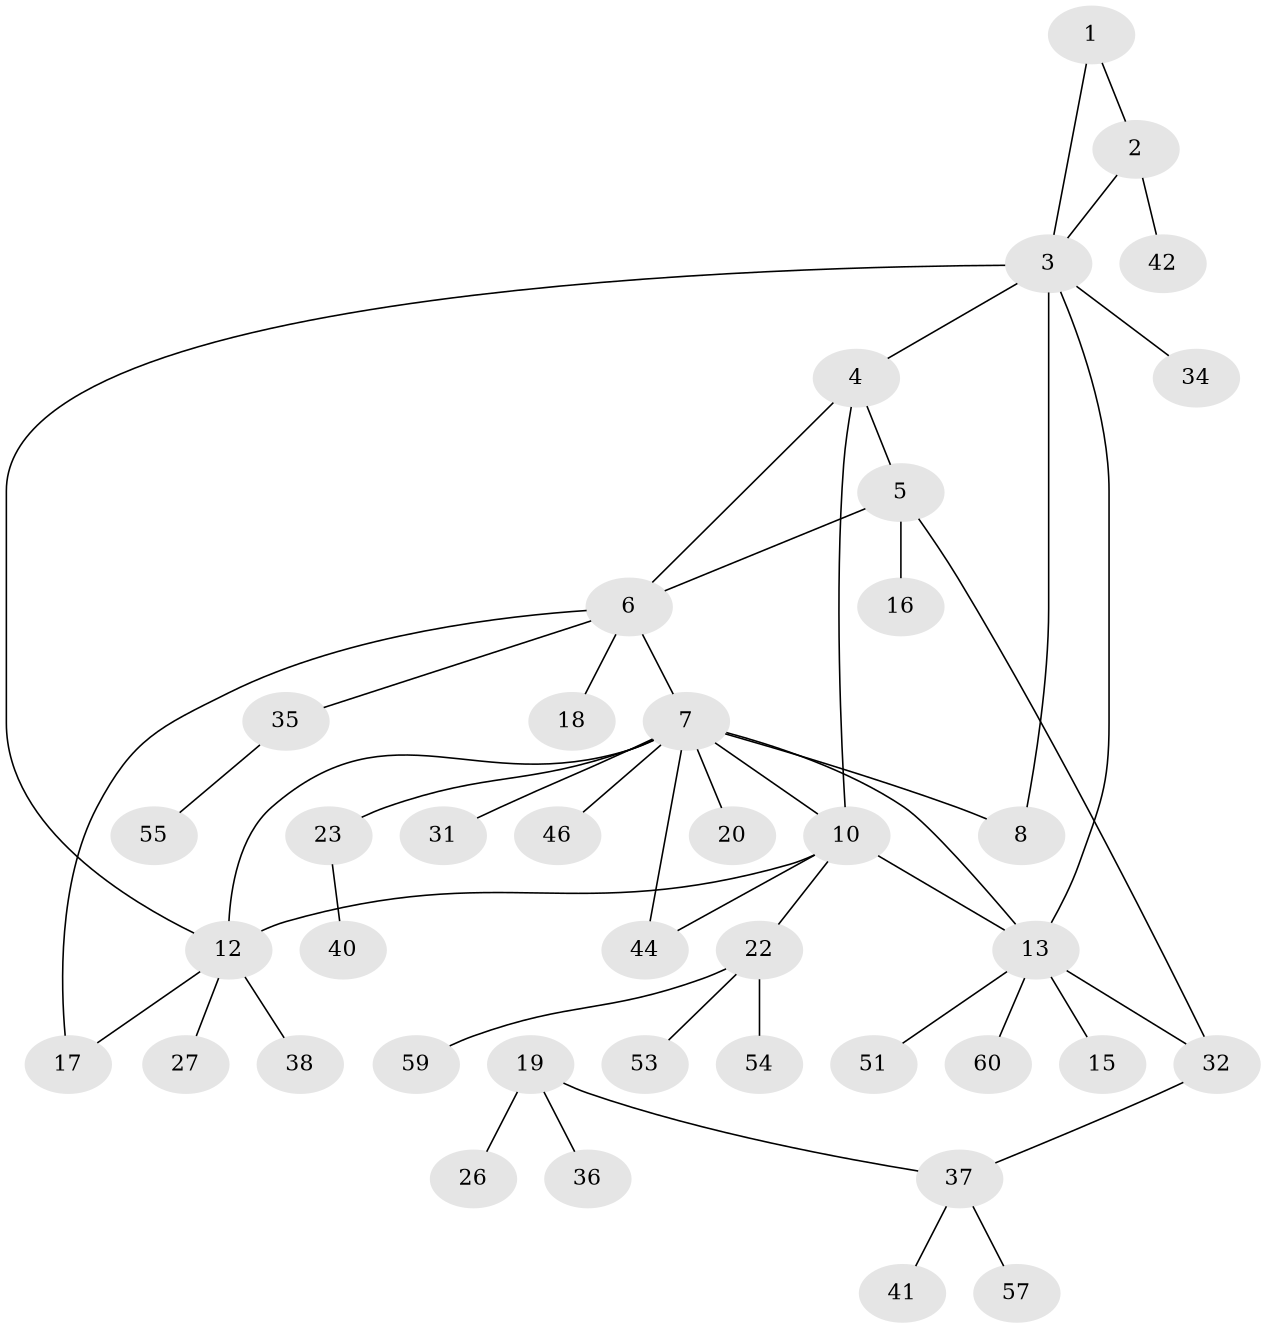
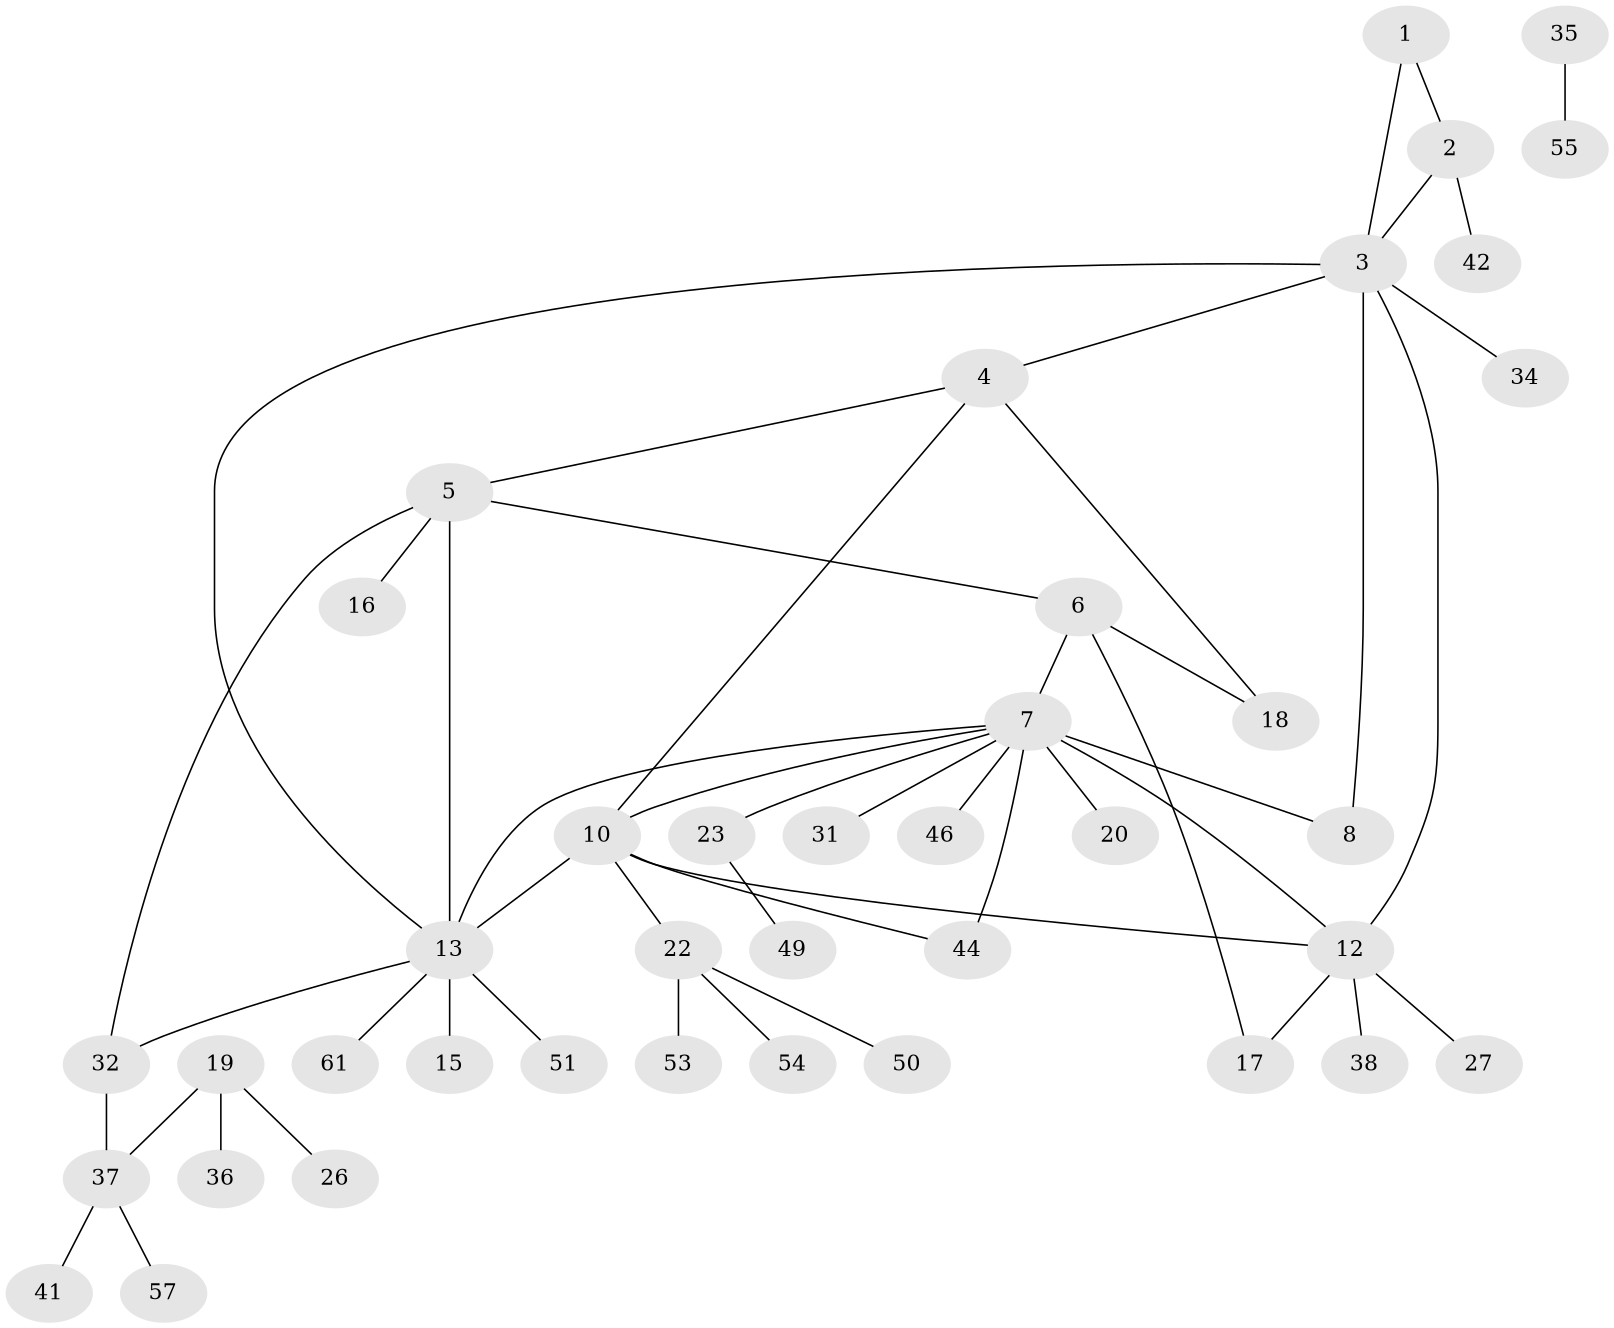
edge "4" -- "6": now "4" -- "18"
edge "6" -- "35": removed
edge "5" -- "13": added
node "40": label "40" -> "49"
node "59": label "59" -> "50"
node "60": label "60" -> "61"
